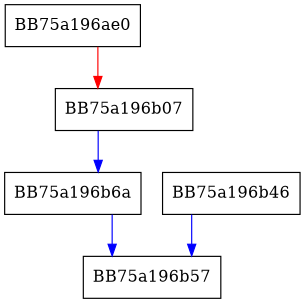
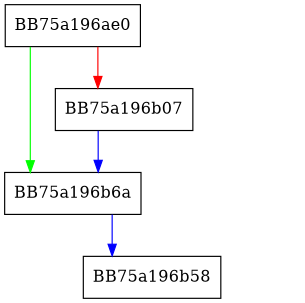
edge "BB75a196ae0" -> "BB75a196b6a": added
node "BB75a196b46": removed
node "BB75a196b57": label "BB75a196b57" -> "BB75a196b58"
